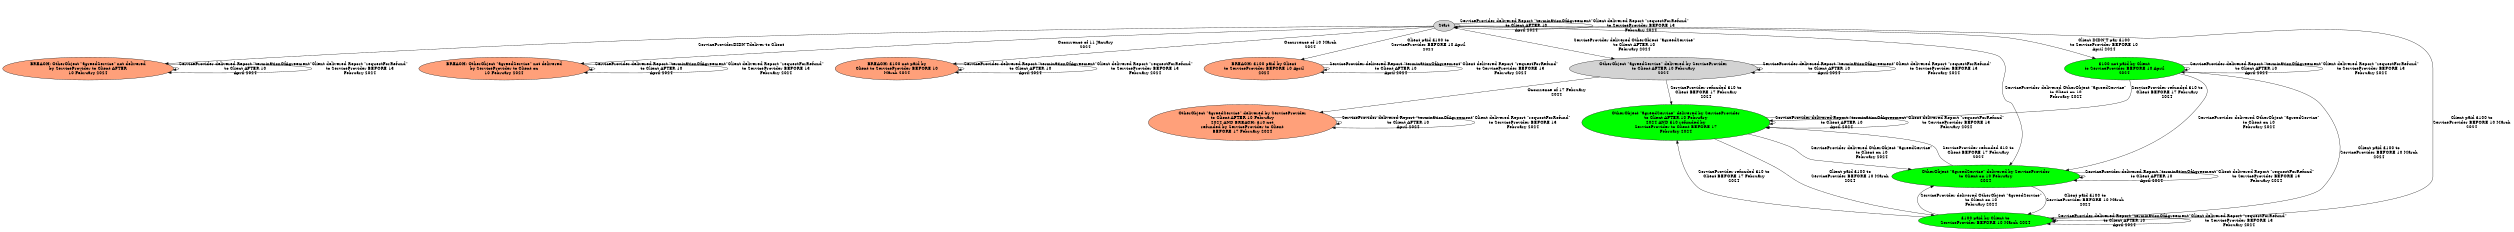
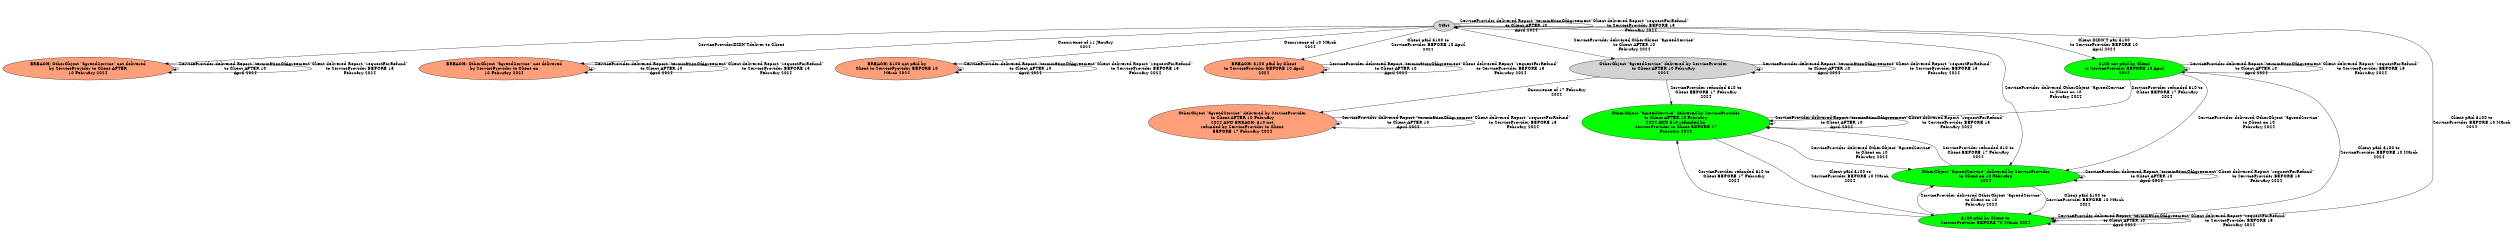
node "£100 paid by Client to ServiceProvider BEFORE 10 March 2024": label "£100 paid by Client to ServiceProvider BEFORE 10 March 2024" -> "£100 paid by Client to ServiceProvider BEFORE 70 March 2024"
